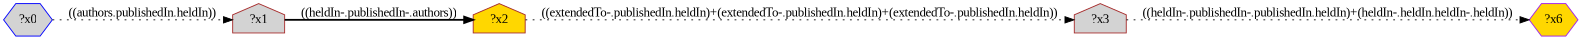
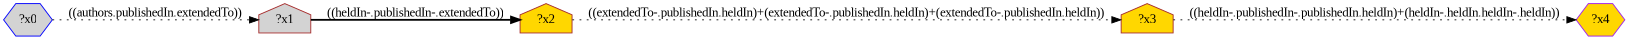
edge "?x0" -> "?x1": label "((authors.publishedIn.heldIn))" -> "((authors.publishedIn.extendedTo))"
edge "?x1" -> "?x2": label "((heldIn-.publishedIn-.authors))" -> "((heldIn-.publishedIn-.extendedTo))"
node "?x3": fillcolor lightgrey -> gold
node "?x6": label "?x6" -> "?x4"
